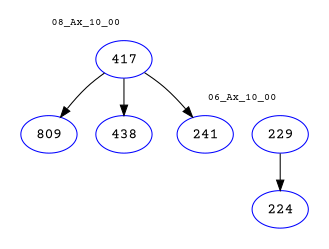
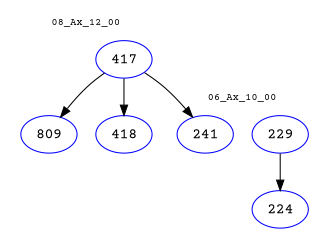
cluster "08_Ax_10_00": label "08_Ax_10_00" -> "08_Ax_12_00"
node "438": label "438" -> "418"
